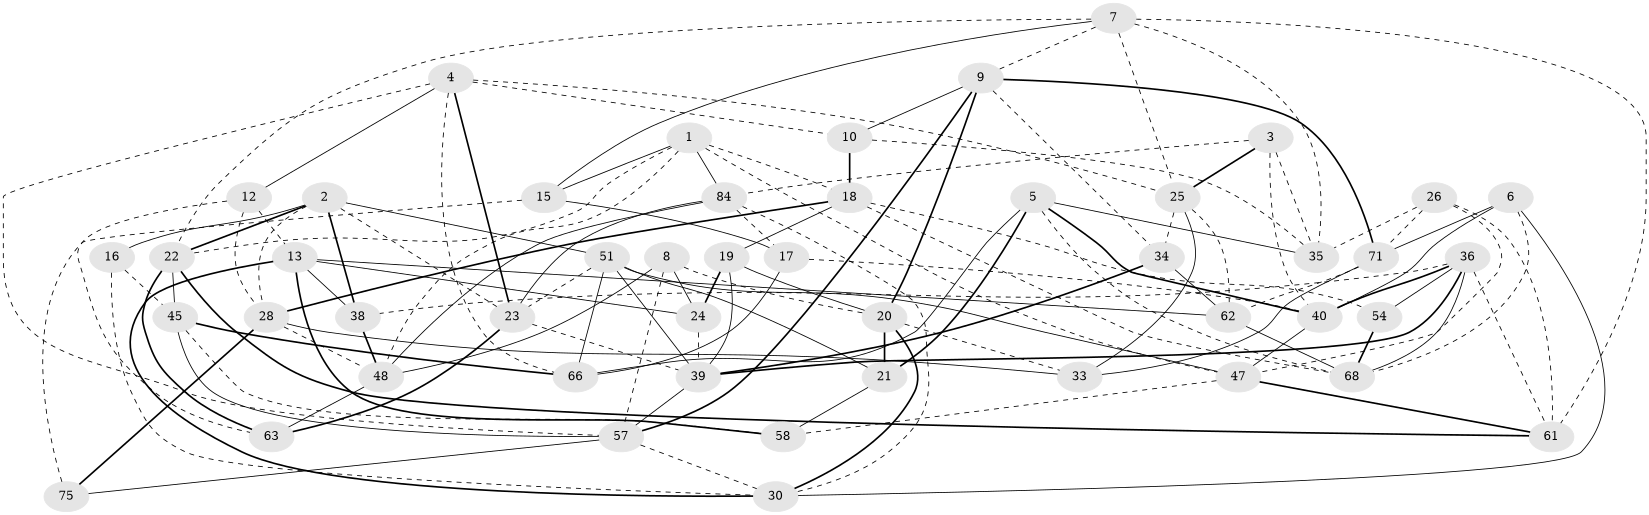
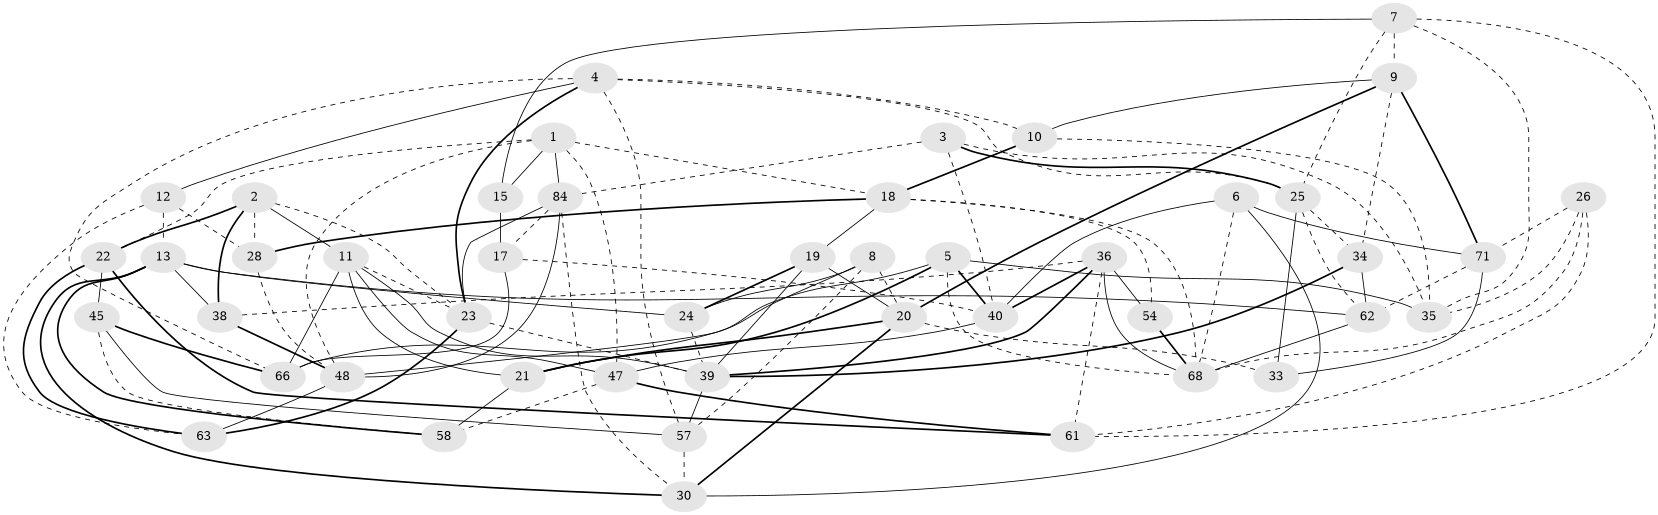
edge "7" -- "22": removed
node "16": removed
node "51": label "51" -> "11"
edge "9" -- "57": removed
edge "26" -- "47": now "26" -- "68"
edge "28" -- "33": removed
node "75": removed
